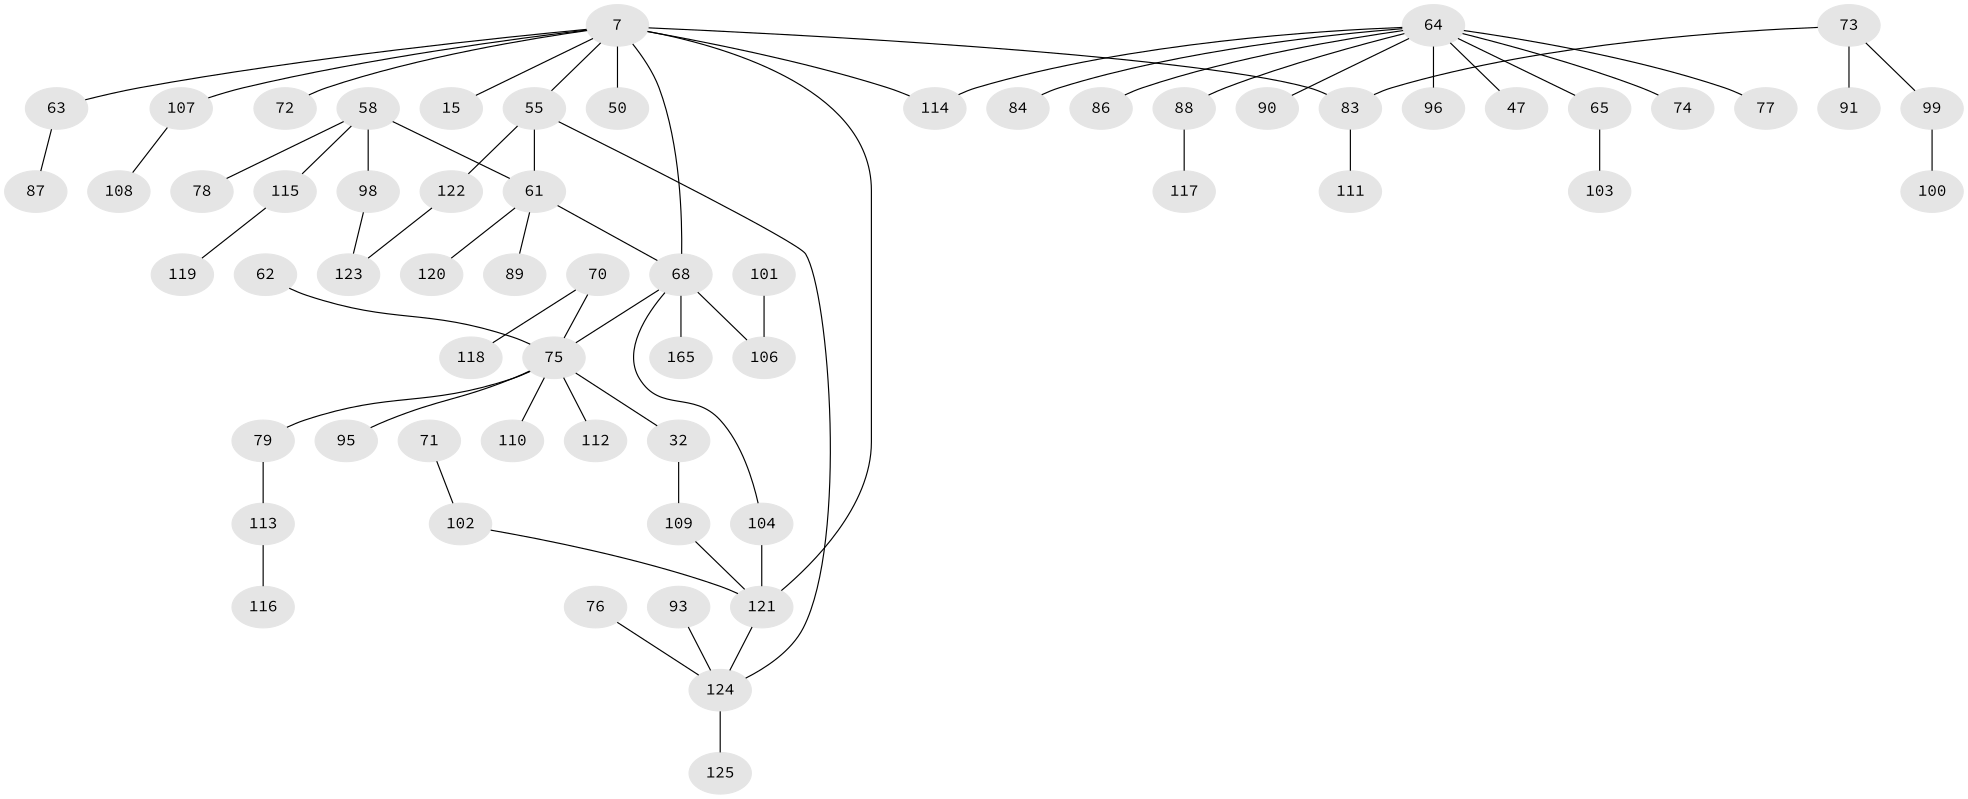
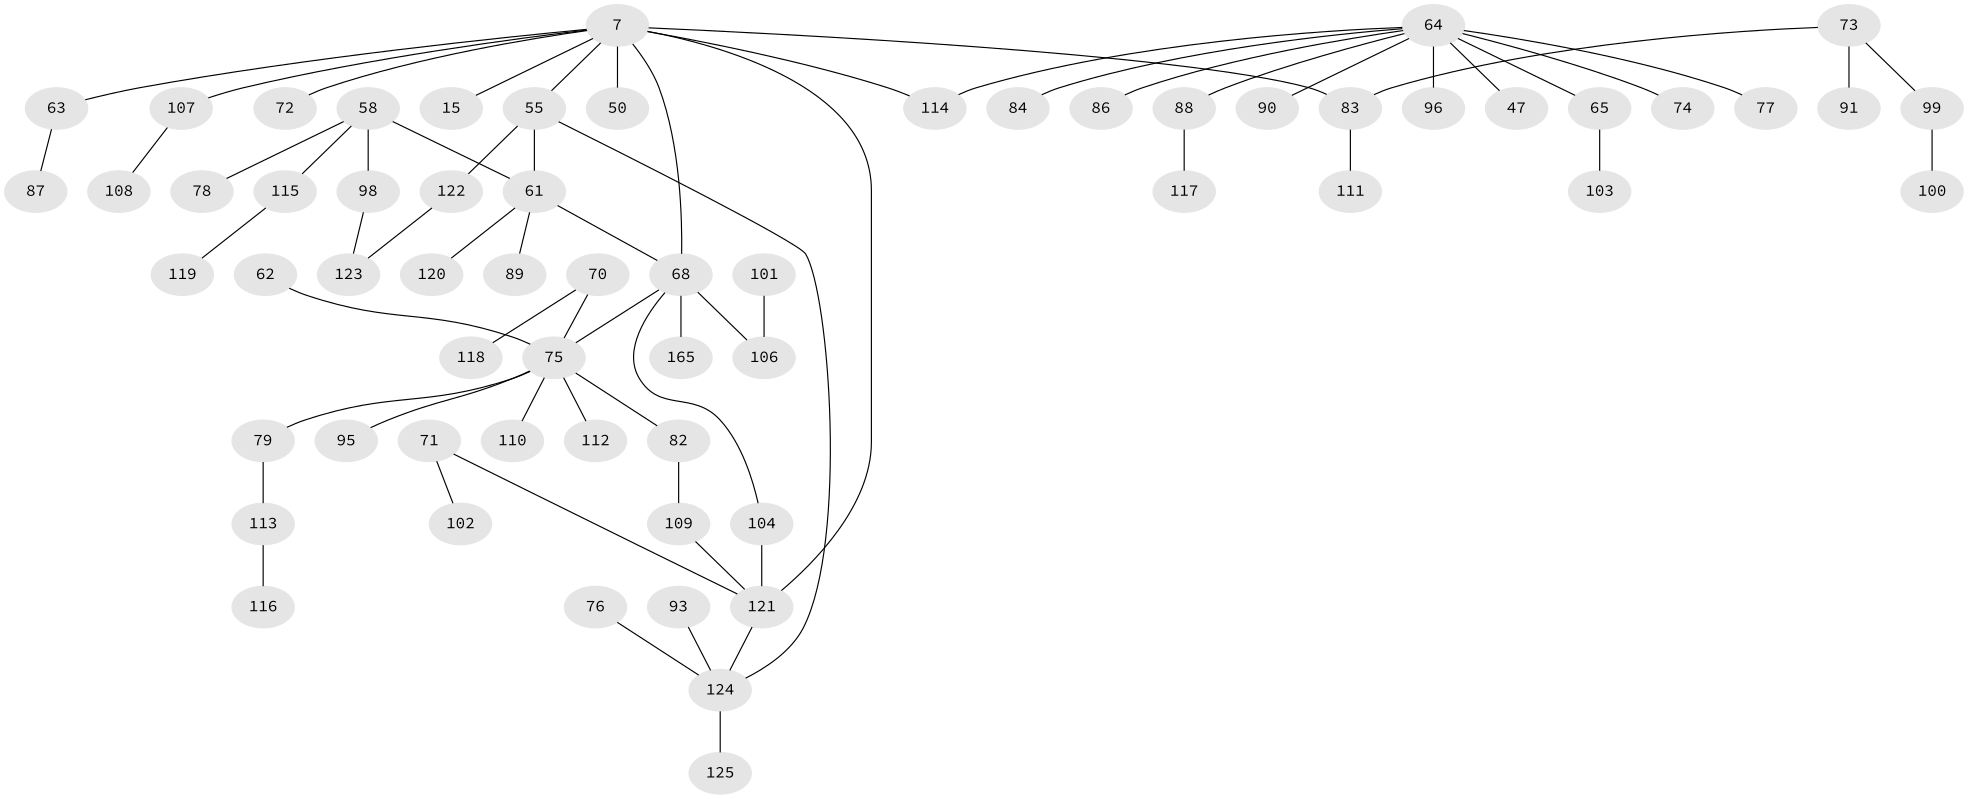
node "32": label "32" -> "82"
edge "102" -- "121": now "71" -- "121"
